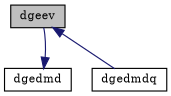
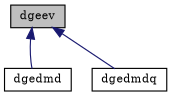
edge "dgeev" -> "dgedmd": reversed
